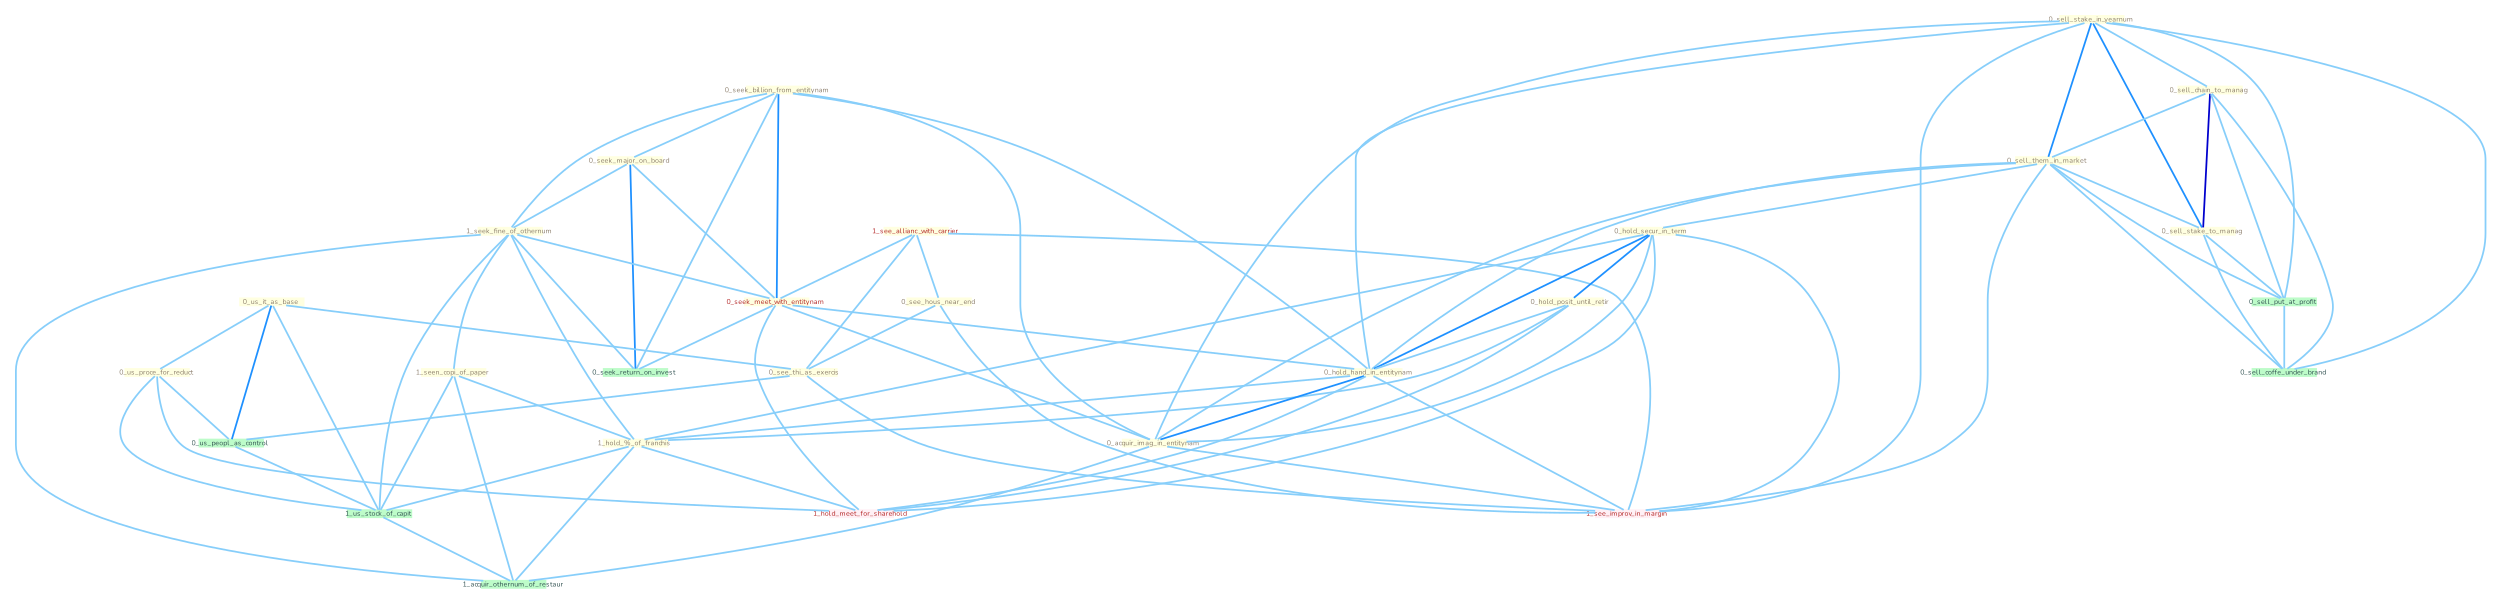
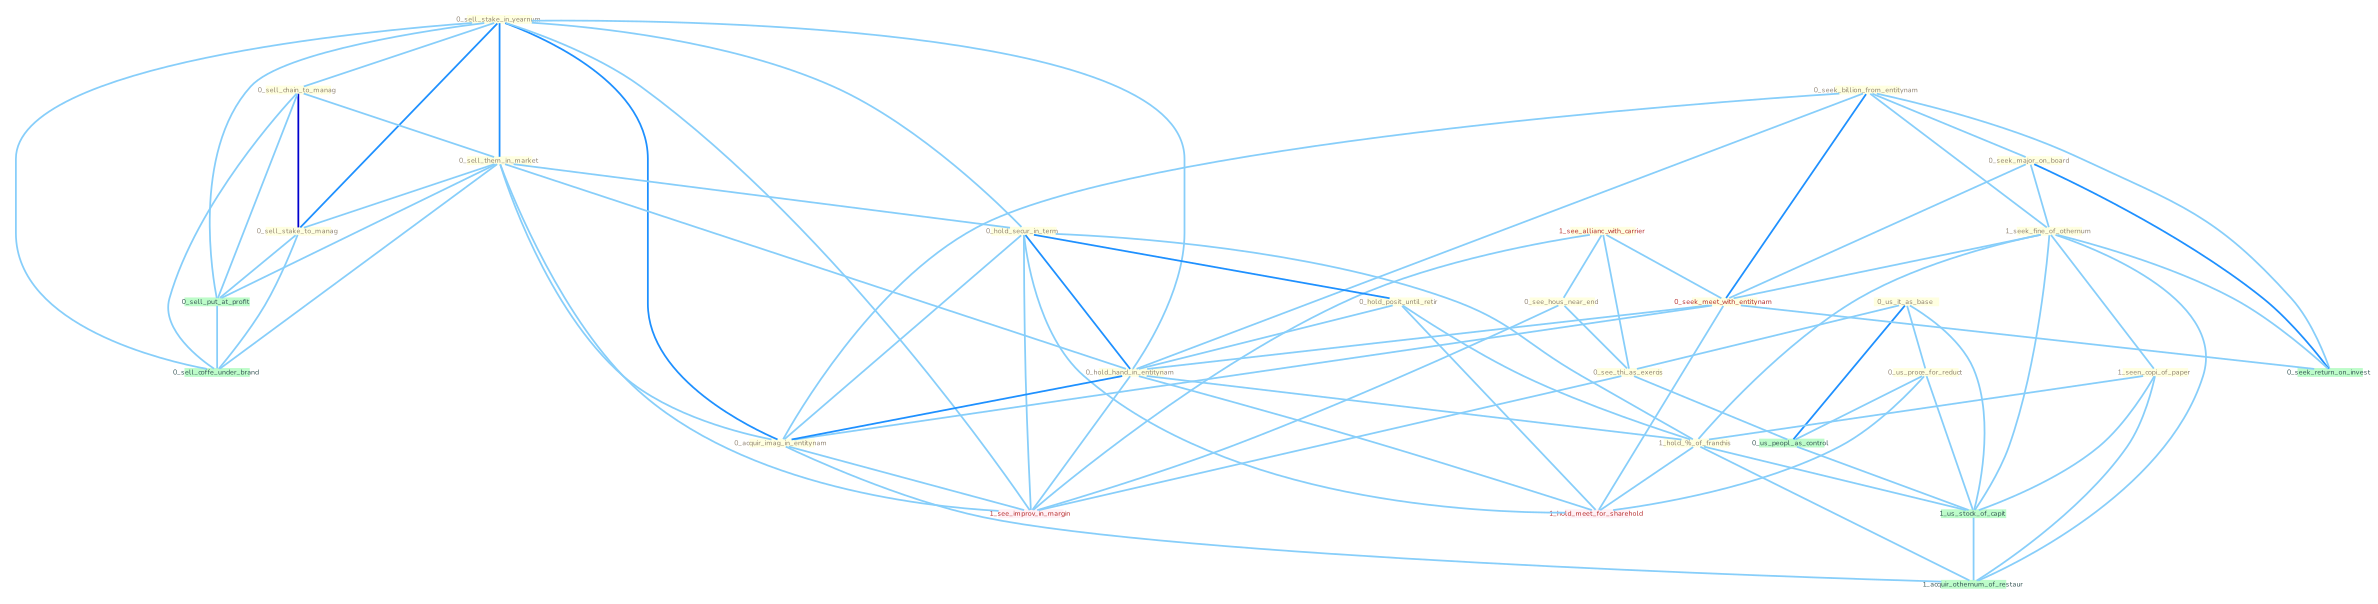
edge "0_sell_stake_in_yearnum" -- "0_acquir_imag_in_entitynam": color #87cefa -> #1e90ff
edge "0_sell_stake_in_yearnum" -- "0_hold_secur_in_term": added
